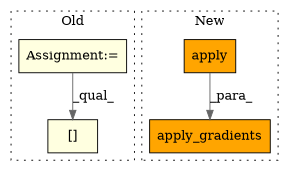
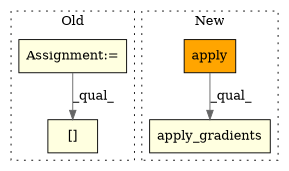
edge "apply" -> "apply_gradients": label "_para_" -> "_qual_"
node "apply_gradients": fillcolor orange -> lightyellow
